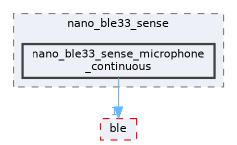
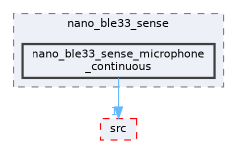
node "ble": label "ble" -> "src"
